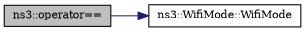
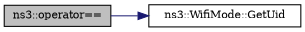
node "ns3::WifiMode::WifiMode": label "ns3::WifiMode::WifiMode" -> "ns3::WifiMode::GetUid"
